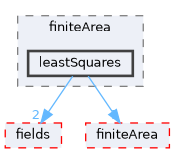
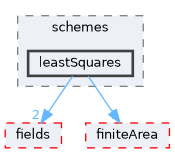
cluster "finiteArea": label "finiteArea" -> "schemes"
